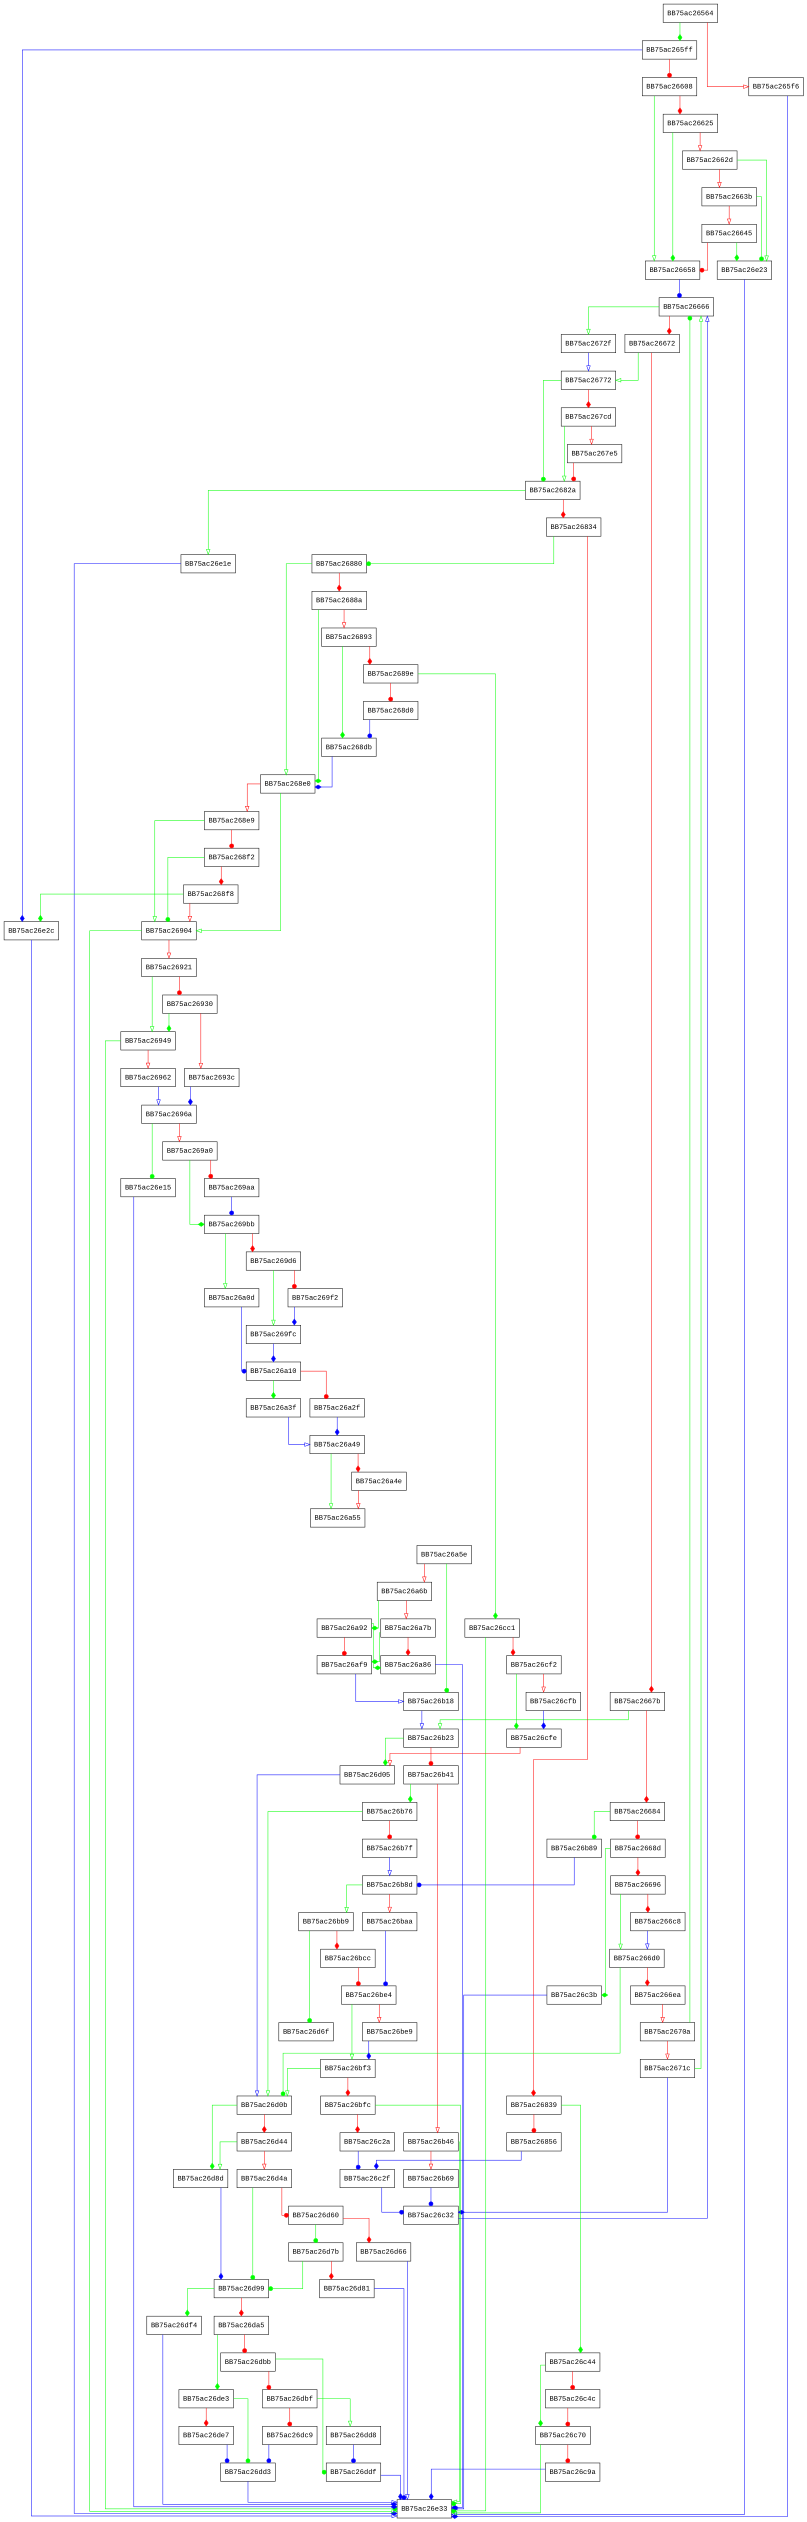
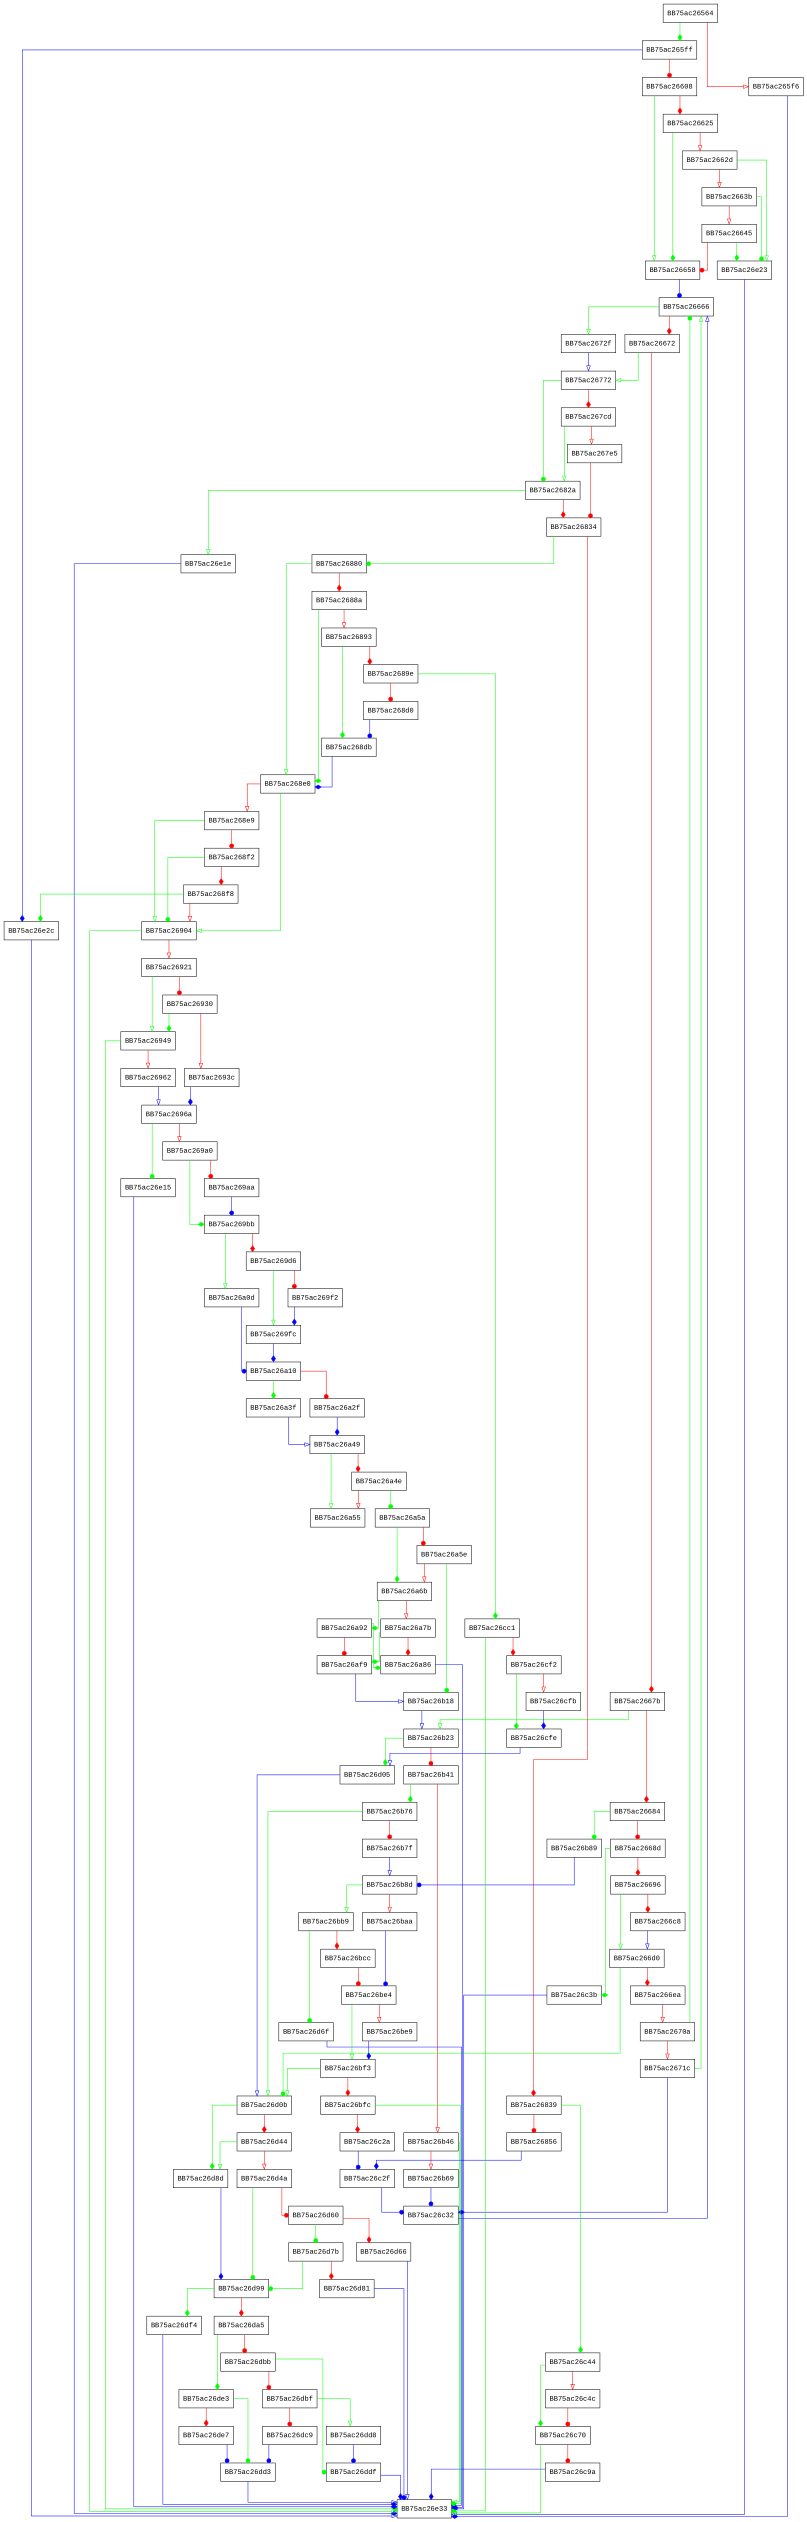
edge "BB75ac267e5" -> "BB75ac2682a": now "BB75ac267e5" -> "BB75ac26834"
node "BB75ac26a5a": added
edge "BB75ac26cfe" -> "BB75ac26d05": color red -> blue
edge "BB75ac26d6f" -> "BB75ac26e33": added
edge "BB75ac26c44" -> "BB75ac26c4c": arrowhead dot -> onormal
